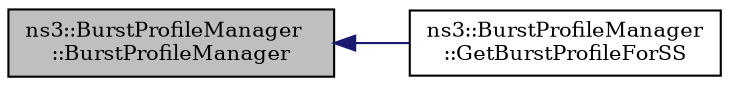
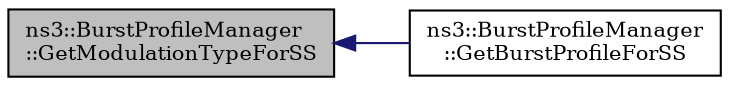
node "ns3::BurstProfileManager ::BurstProfileManager": label "ns3::BurstProfileManager ::BurstProfileManager" -> "ns3::BurstProfileManager ::GetModulationTypeForSS"
